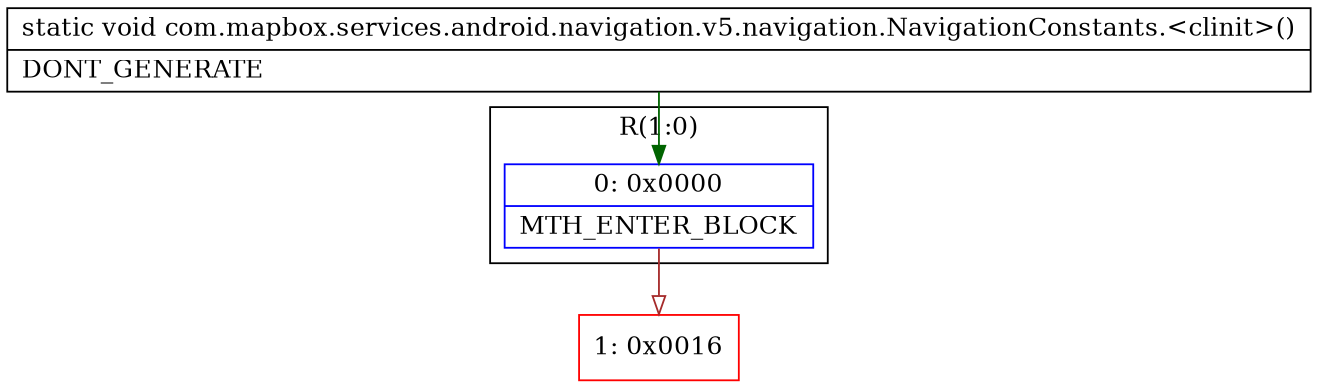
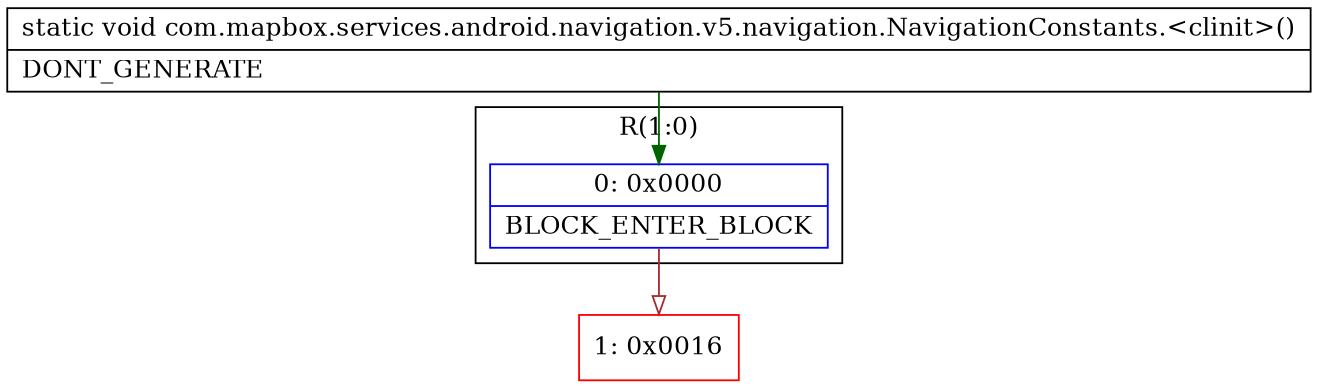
node "0: 0x0000": text "MTH_ENTER_BLOCK" -> "BLOCK_ENTER_BLOCK"
